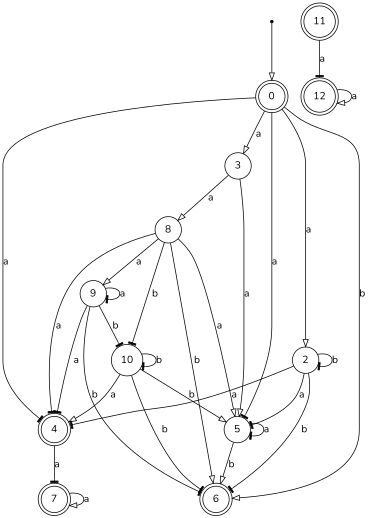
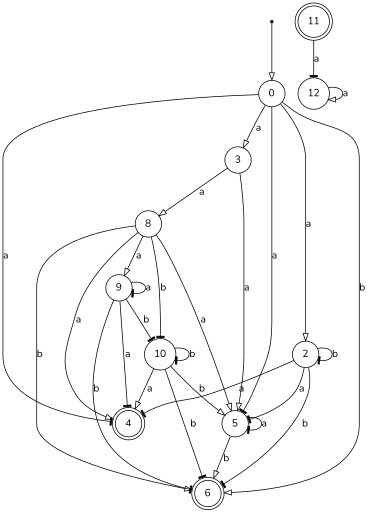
node "0": shape doublecircle -> circle
node "12": shape doublecircle -> circle
edge "8" -> "4": arrowhead tee -> onormal
node "7": removed
